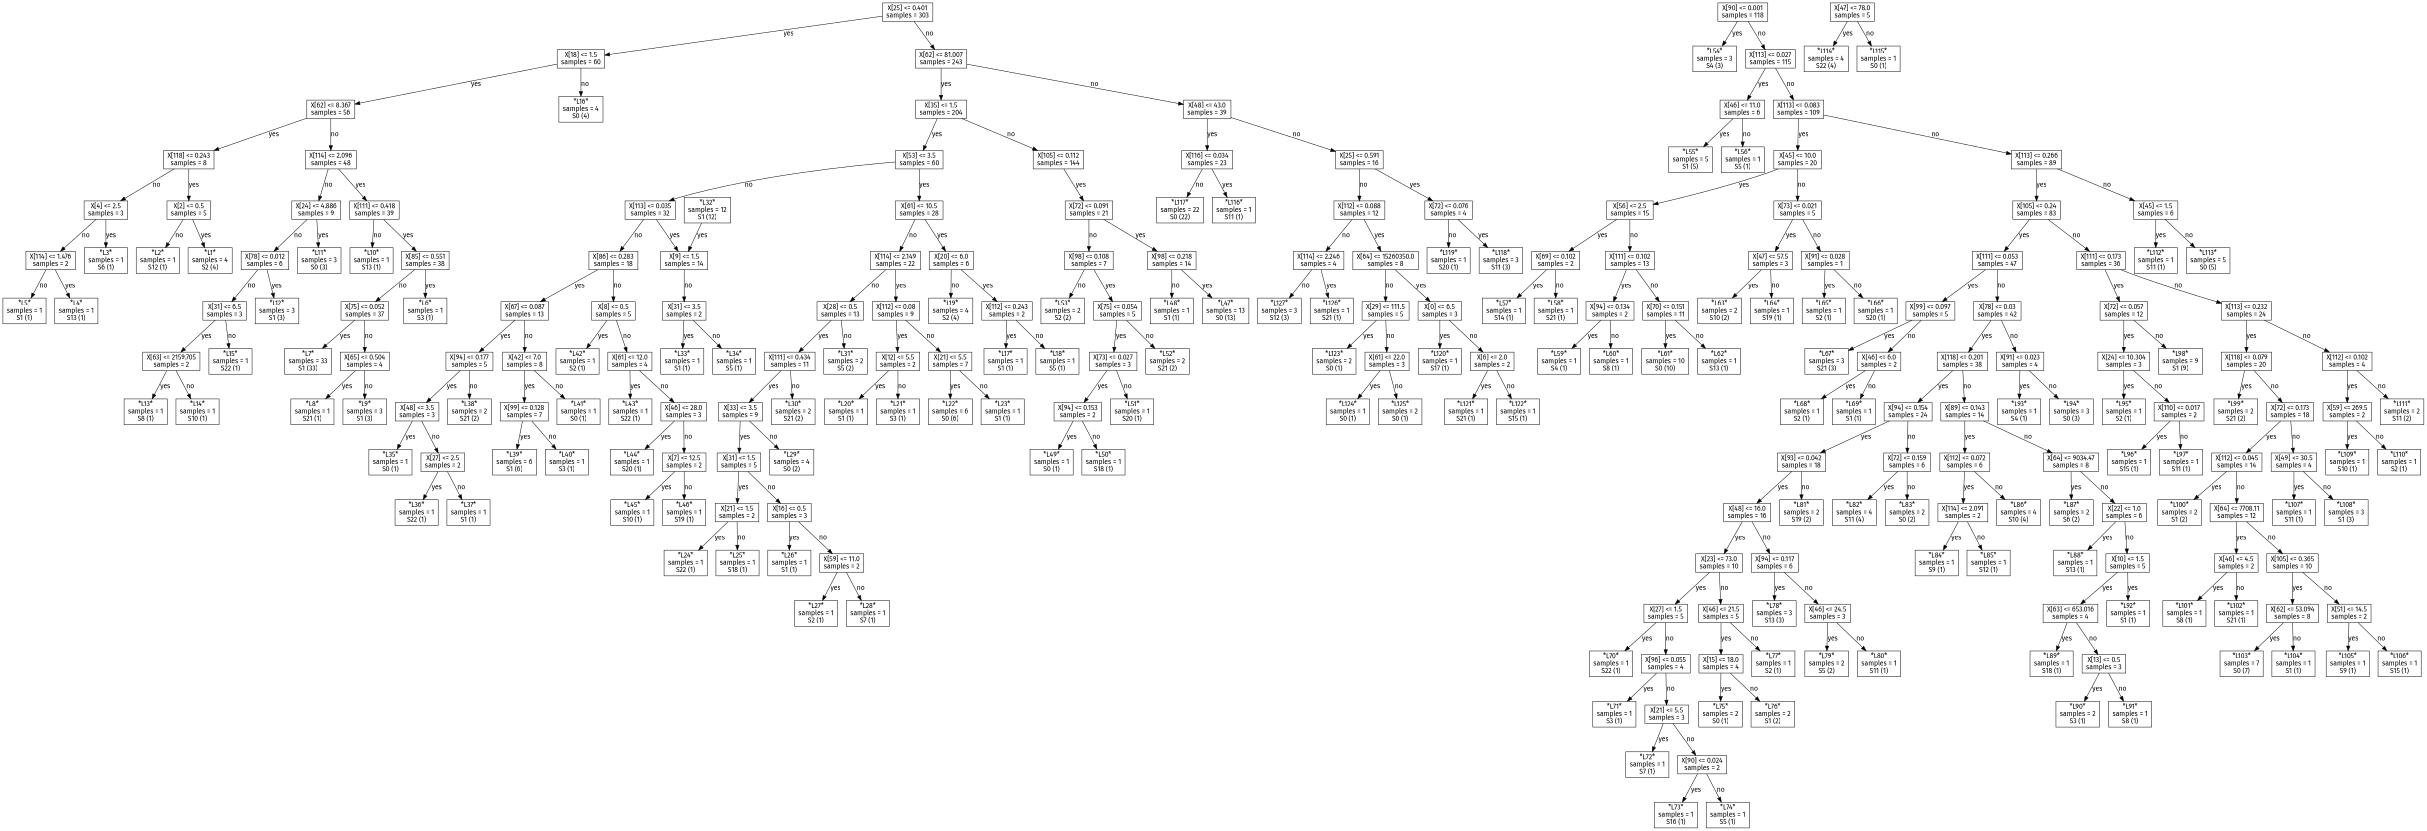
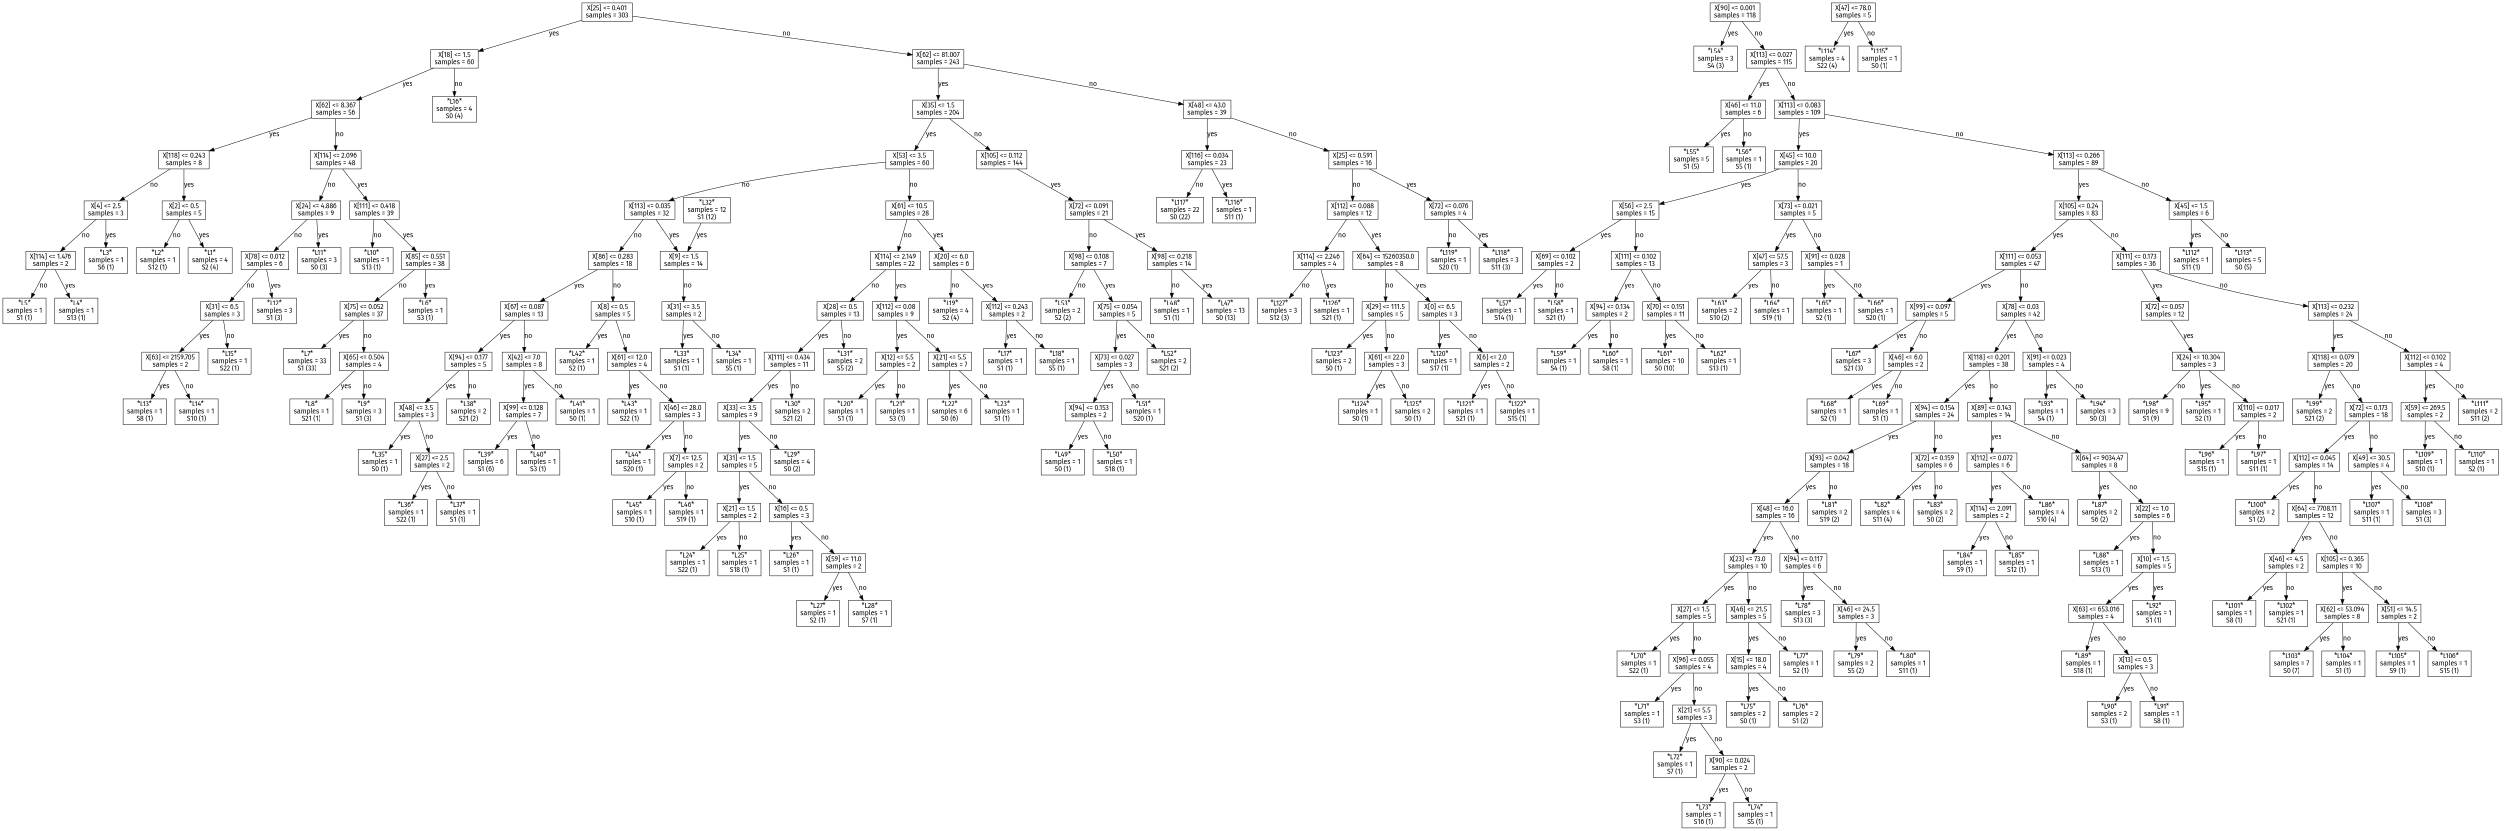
edge "X[53] <= 3.5 samples = 60" -> "X[61] <= 10.5 samples = 28": label "yes" -> "no"
edge "X[72] <= 0.057 samples = 12" -> "*L98* samples = 9 S1 (9)": now "X[24] <= 10.304 samples = 3" -> "*L98* samples = 9 S1 (9)"
